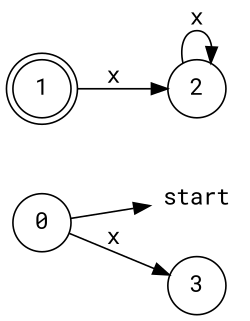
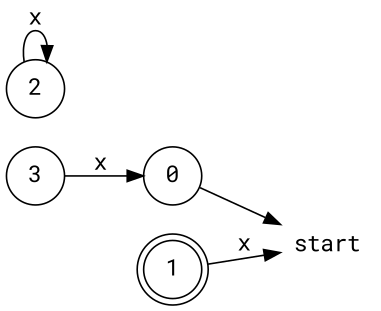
edge "1" -> "2": now "1" -> "start"
edge "0" -> "3": reversed
